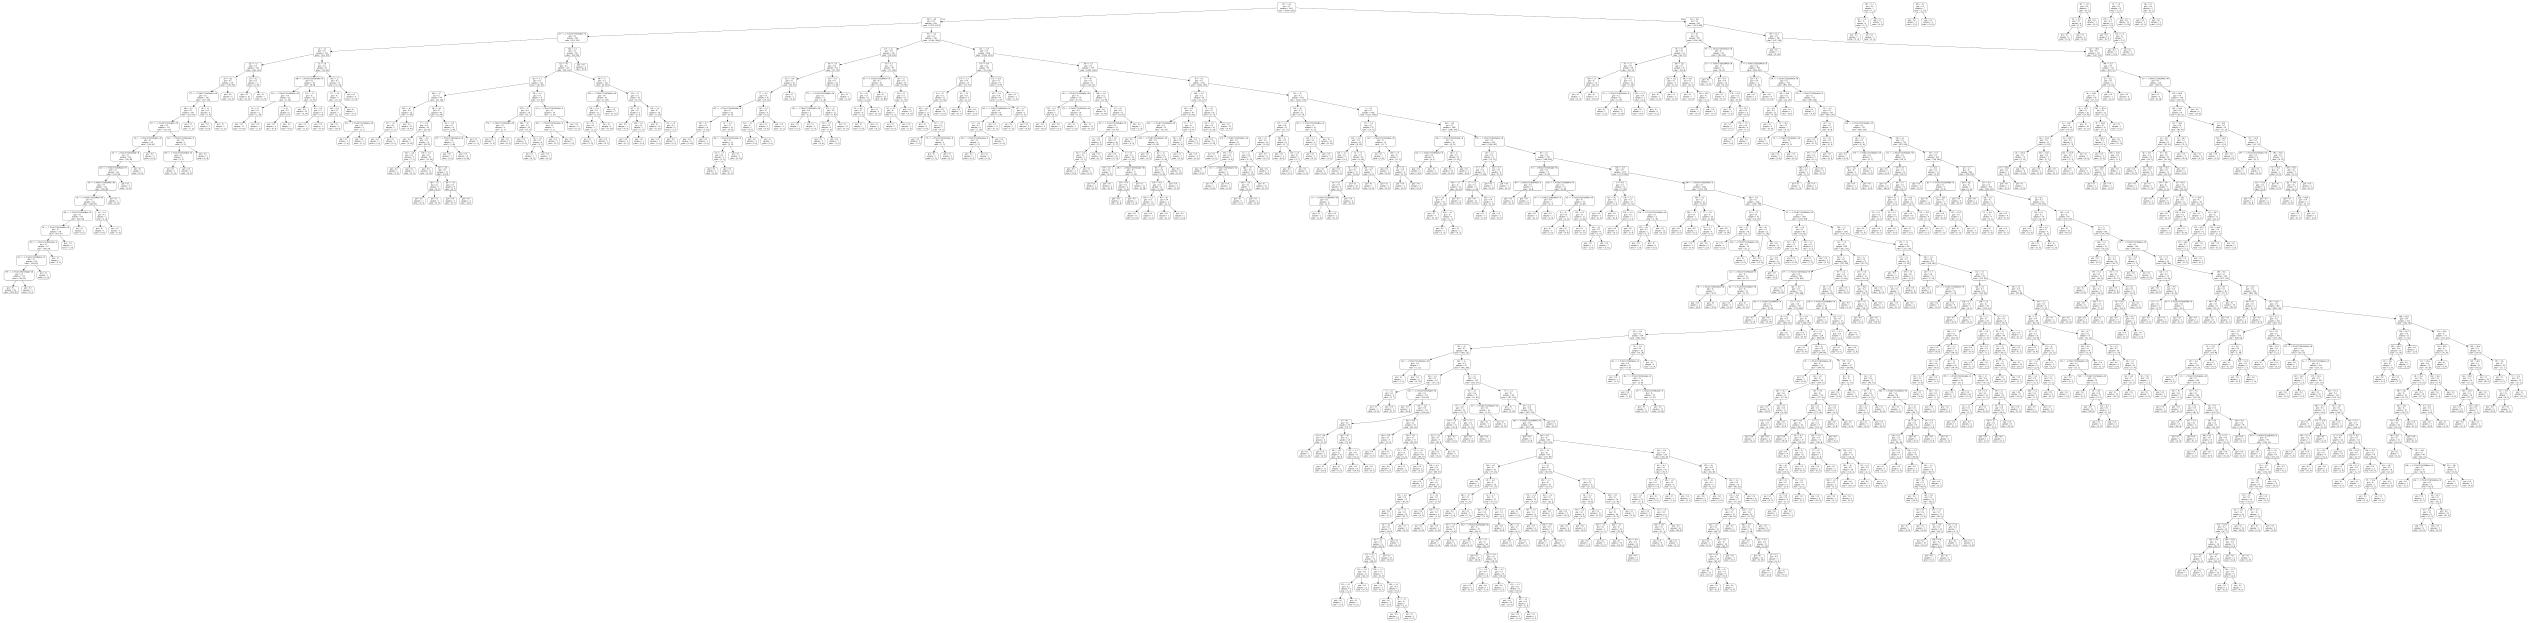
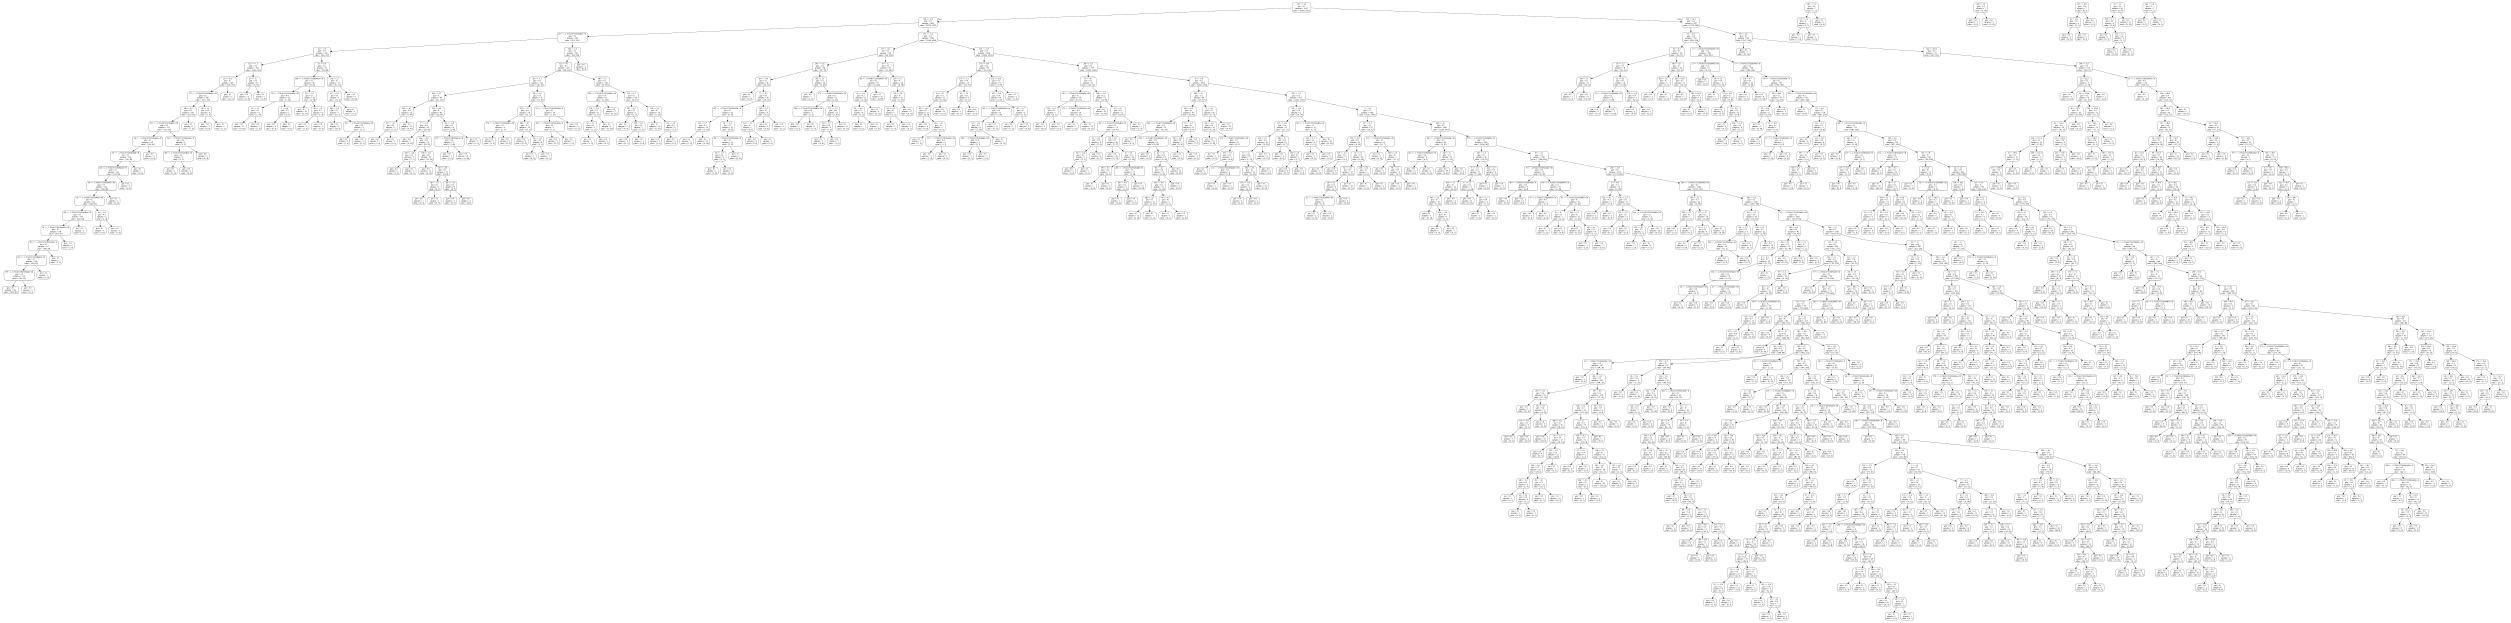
edge "308 <= -0.1 gini = 0.4 samples = 271 value = [318, 100]" -> "145 <= 1.7 gini = 0.4 samples = 13 value = [5, 14]": reversed
node "33 <= -3.1 gini = 0.4 samples = 3 value = [1, 2]": label "33 <= -3.1 gini = 0.4 samples = 3 value = [1, 2]" -> "33 <= -3.1 gini = 0.4 value = 3 value = [1, 2]"
